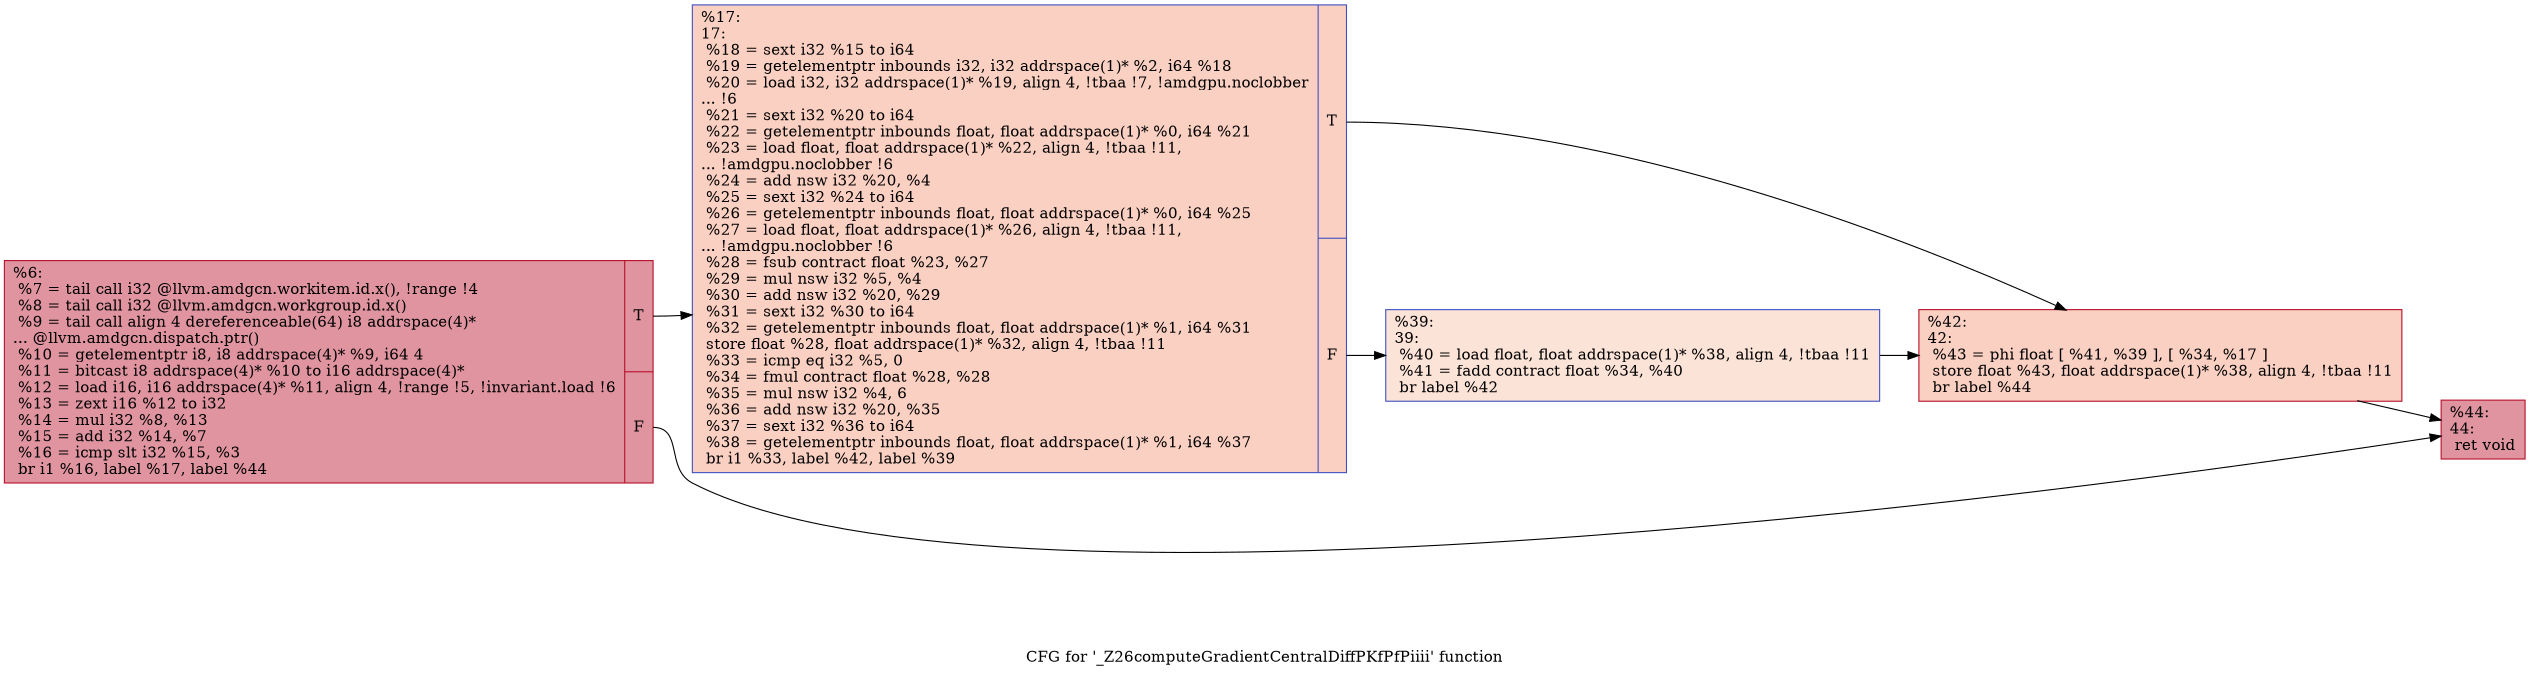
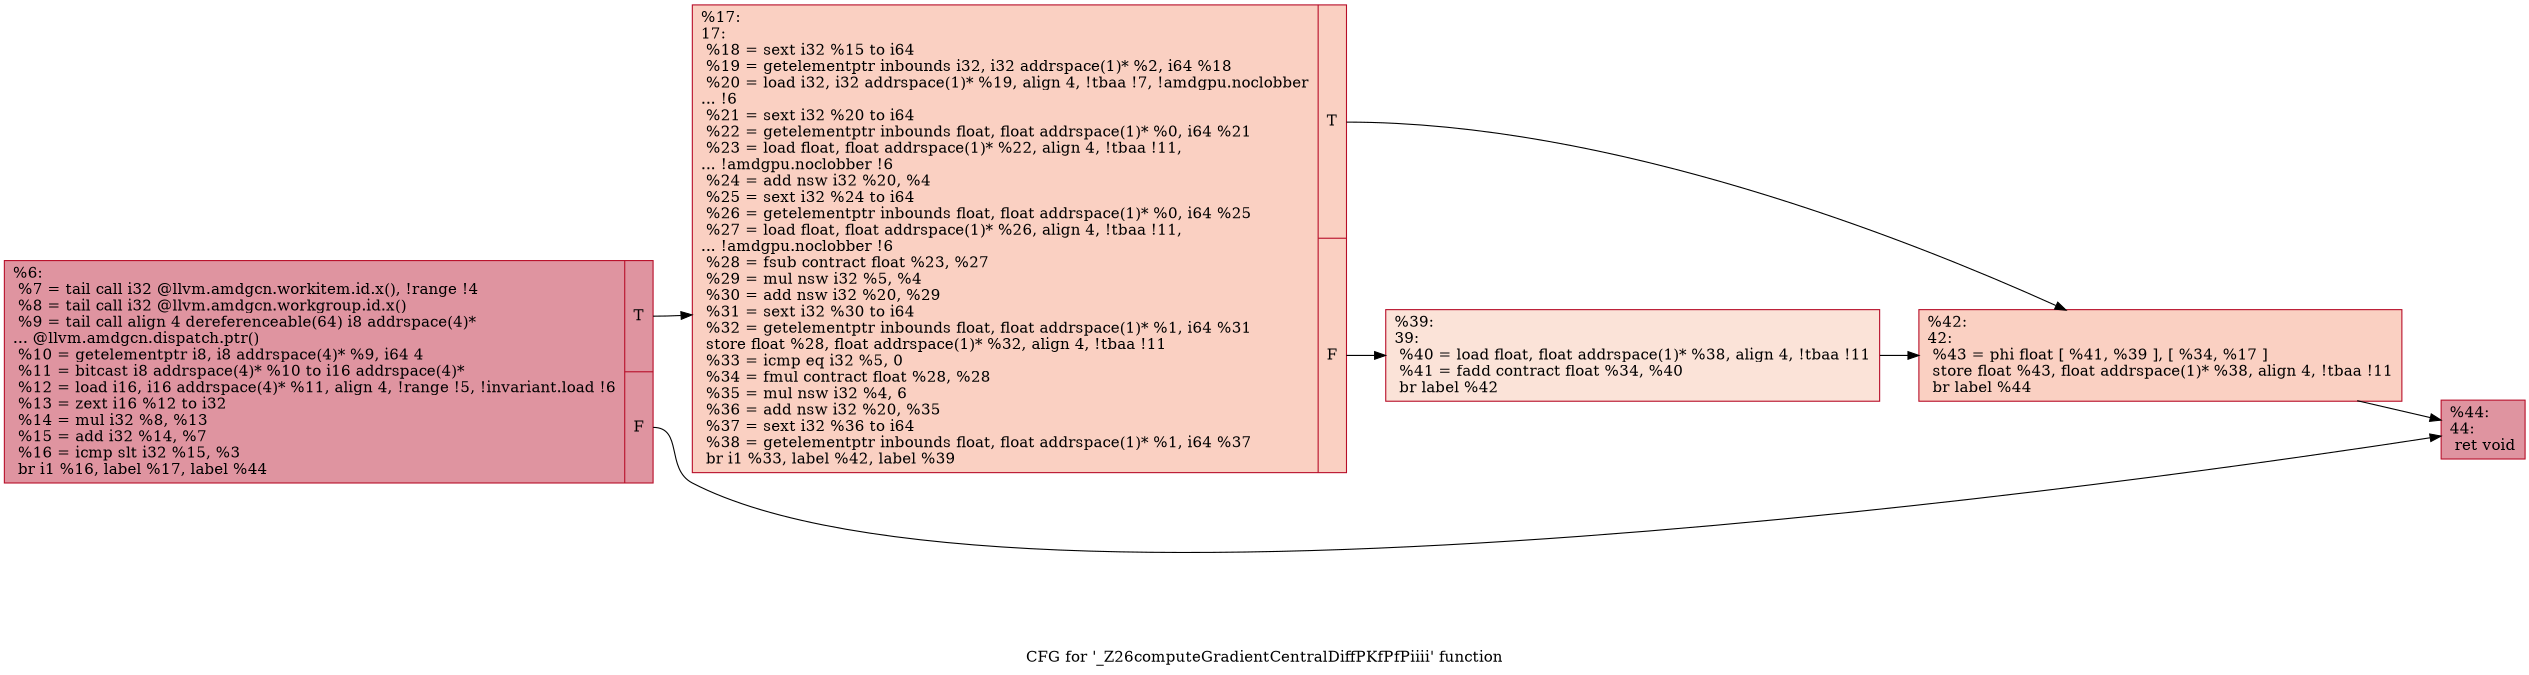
node "%17:": color #3d50c3ff -> #b70d28ff
node "%39:": color #3d50c3ff -> #b70d28ff
